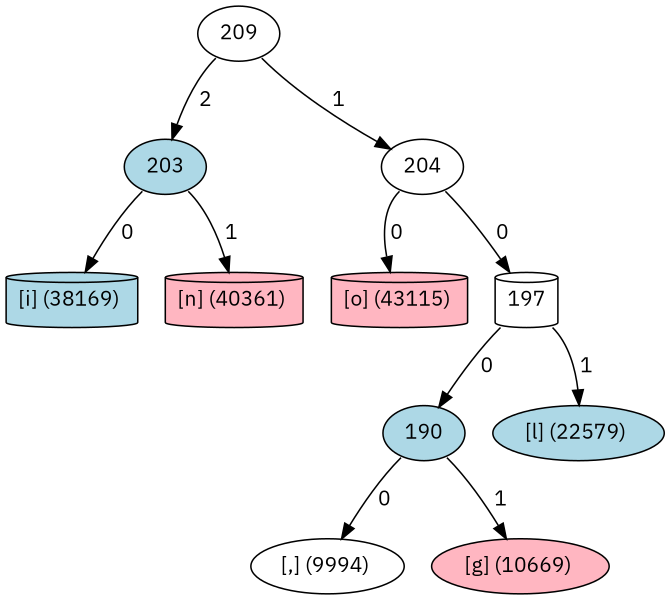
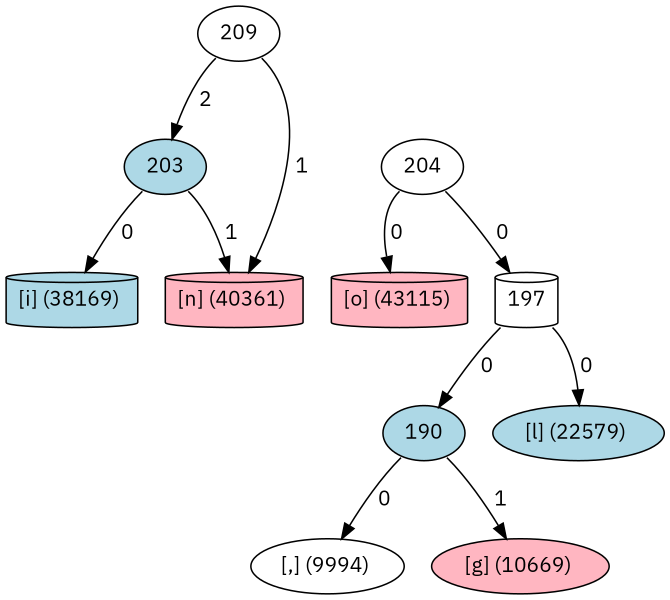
edge "209" -> "204": now "209" -> "[n] (40361)"
edge "197" -> "[l] (22579)": label " 1" -> " 0"
